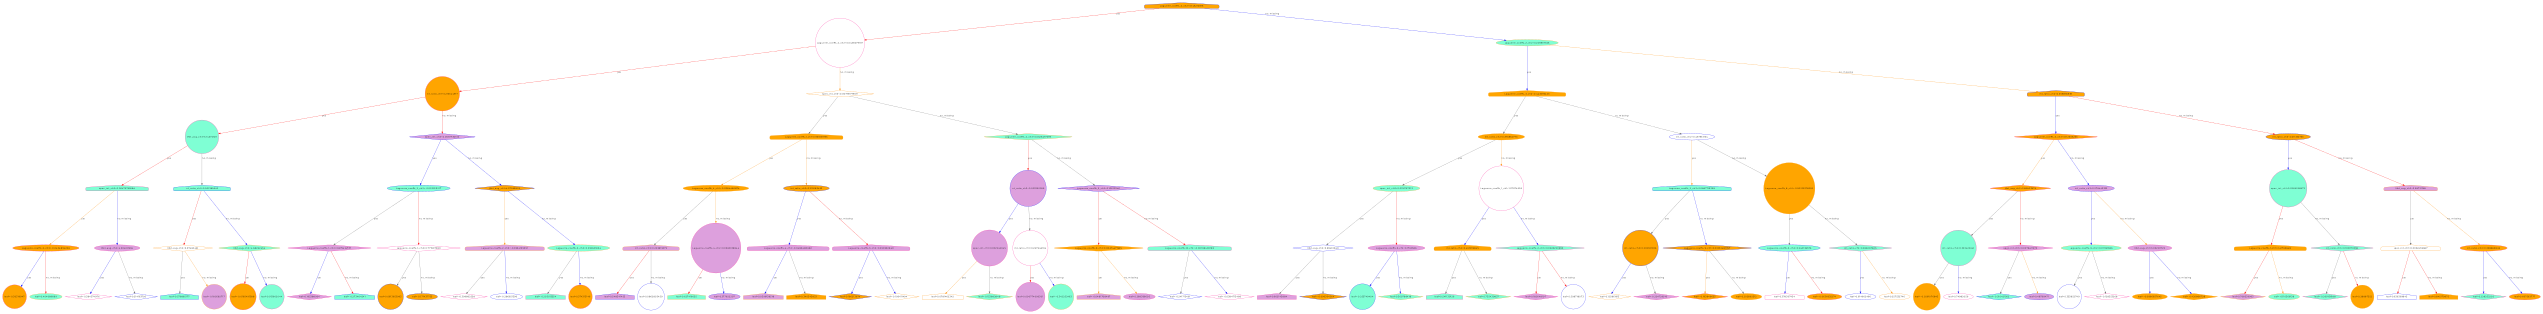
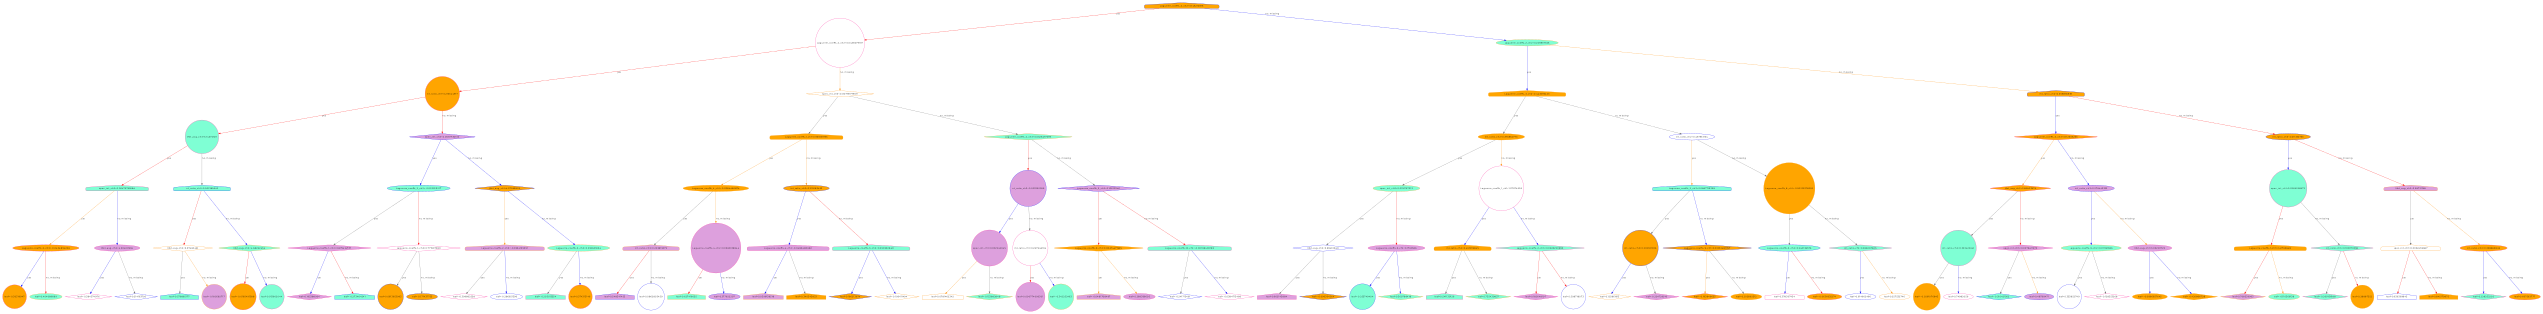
node "Laguerre_coeffs_3_ch2<0.290592849": fillcolor plum -> aquamarine
